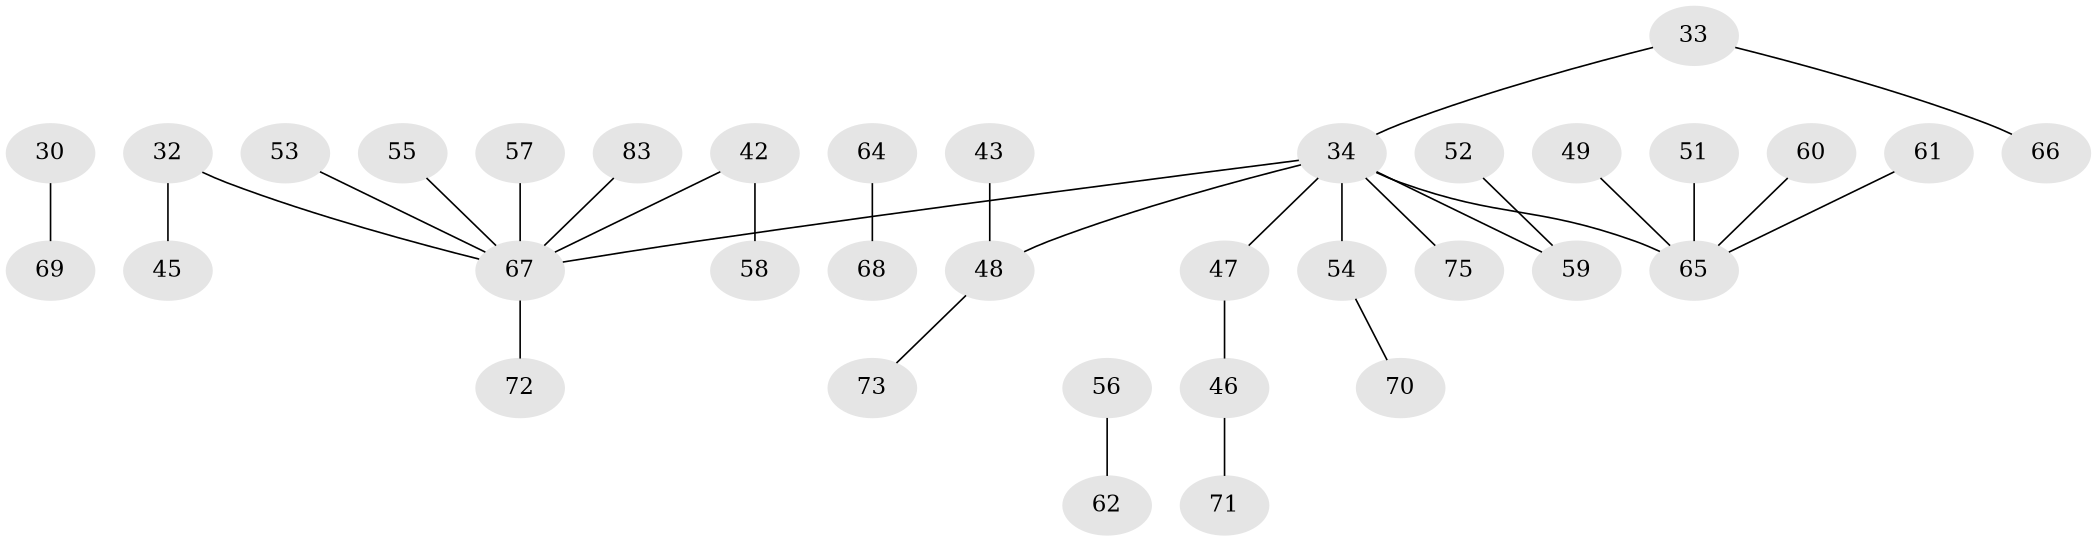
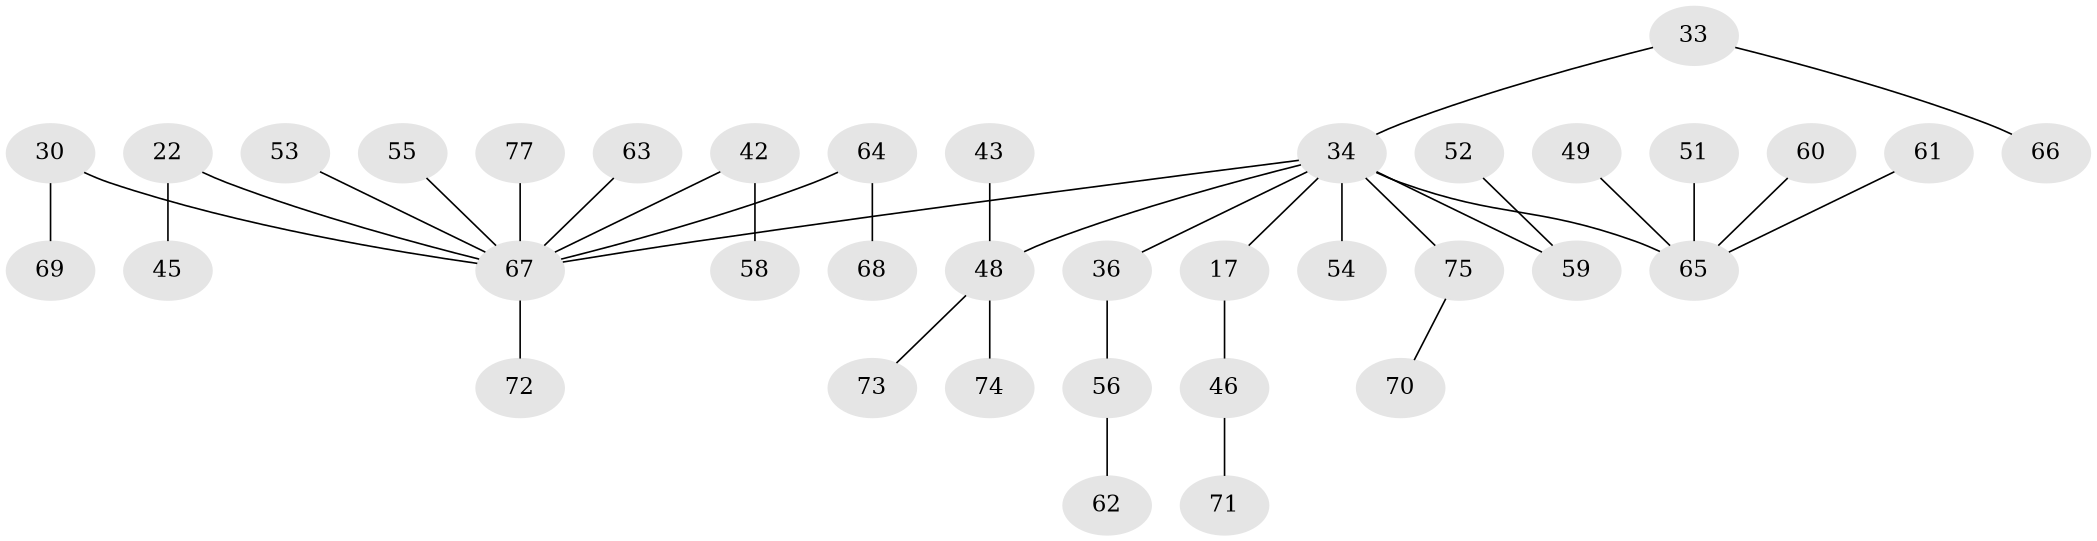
node "32": label "32" -> "22"
node "57": label "57" -> "77"
node "83": label "83" -> "63"
edge "64" -- "67": added
edge "30" -- "67": added
node "36": added
node "47": label "47" -> "17"
edge "54" -- "70": now "75" -- "70"
node "74": added
